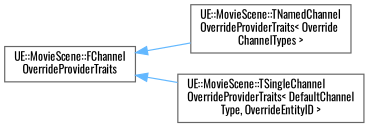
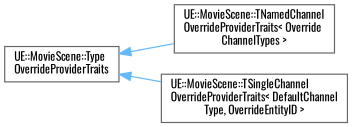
node "UE::MovieScene::FChannel OverrideProviderTraits": label "UE::MovieScene::FChannel OverrideProviderTraits" -> "UE::MovieScene::Type OverrideProviderTraits"
